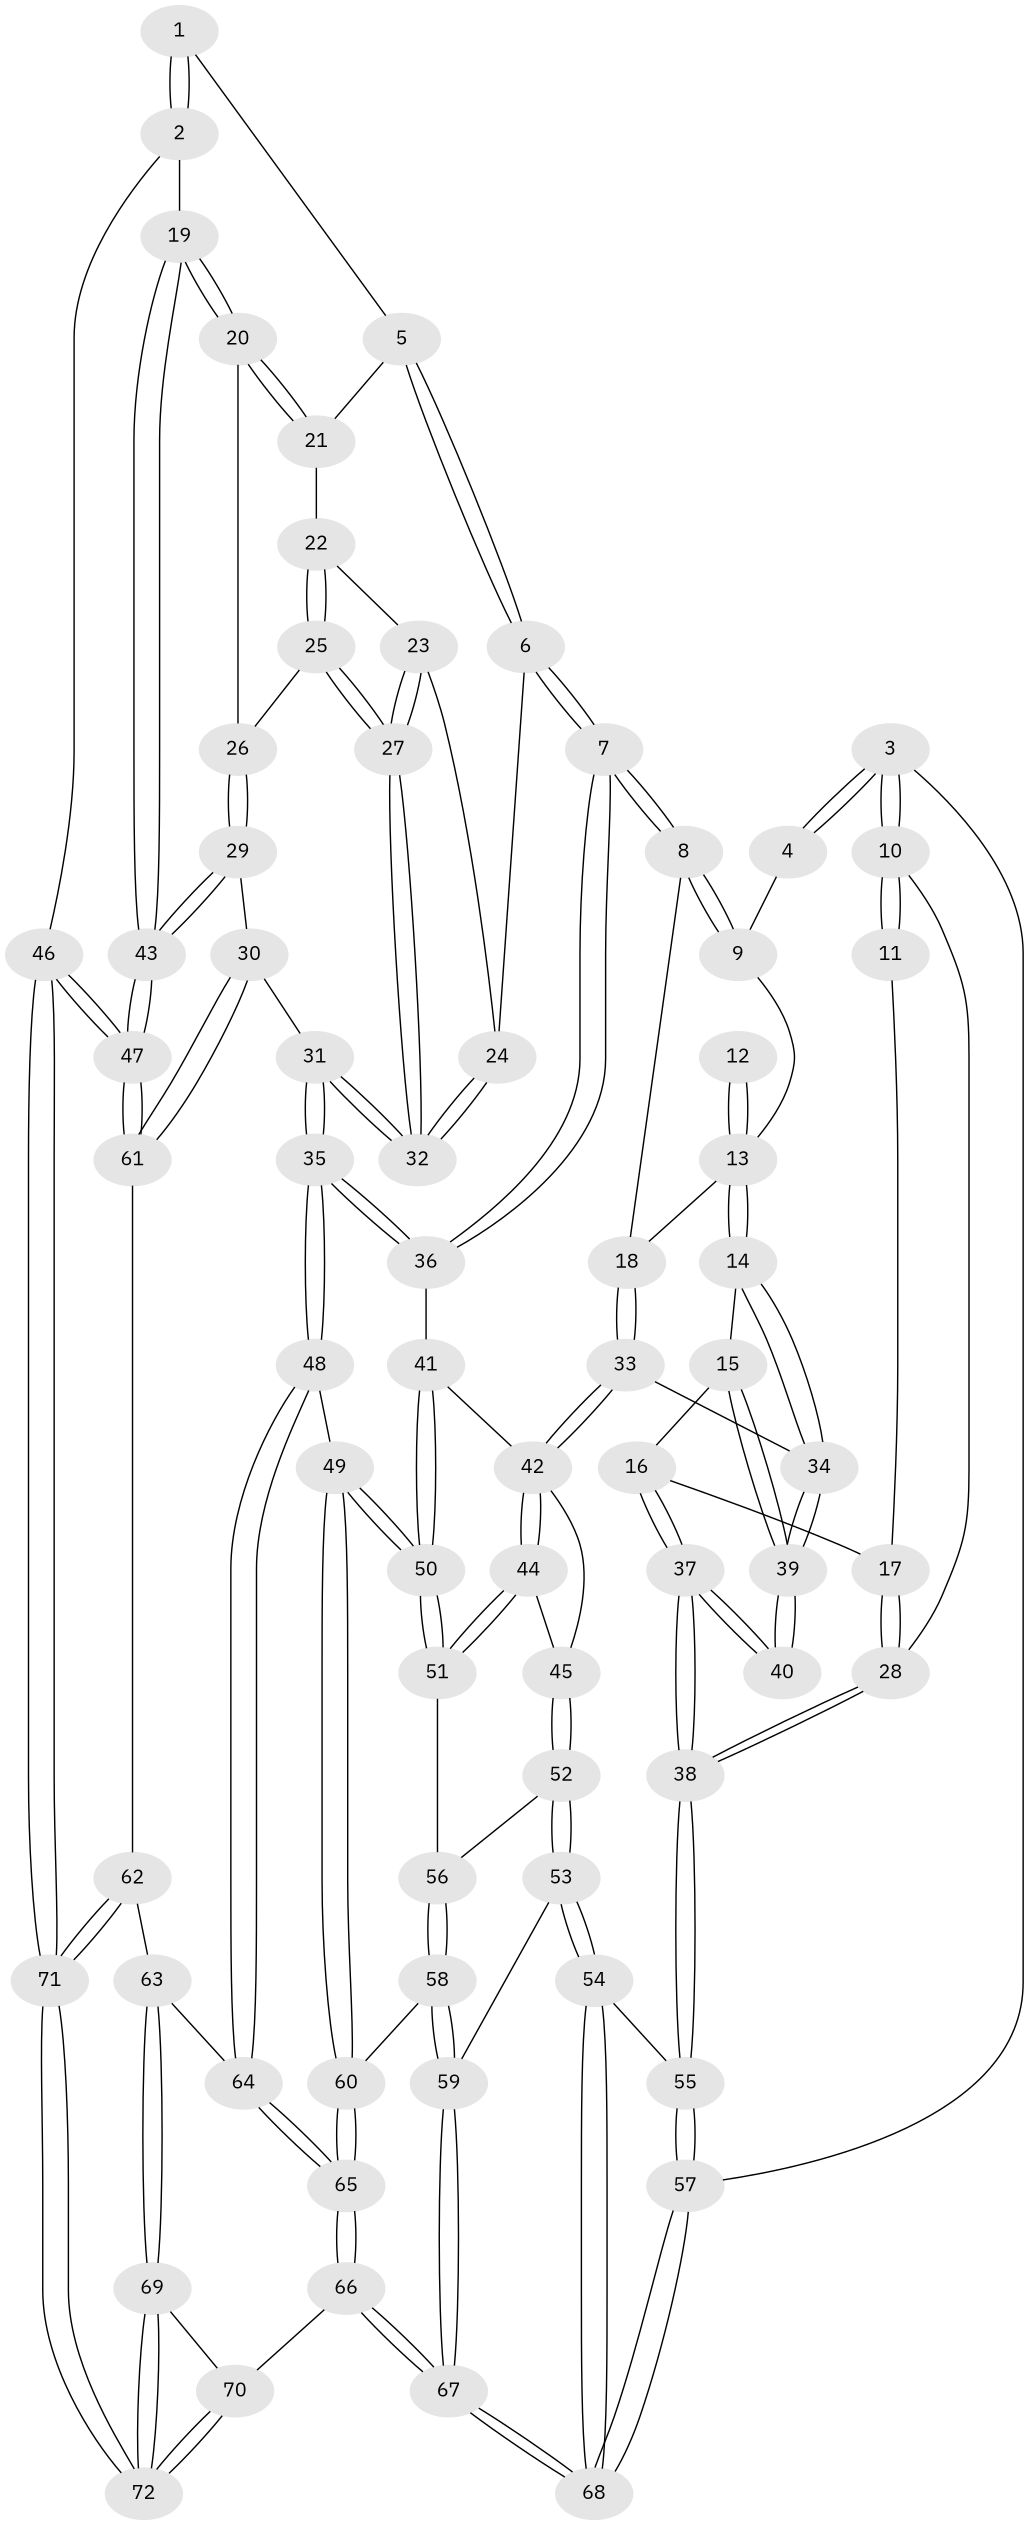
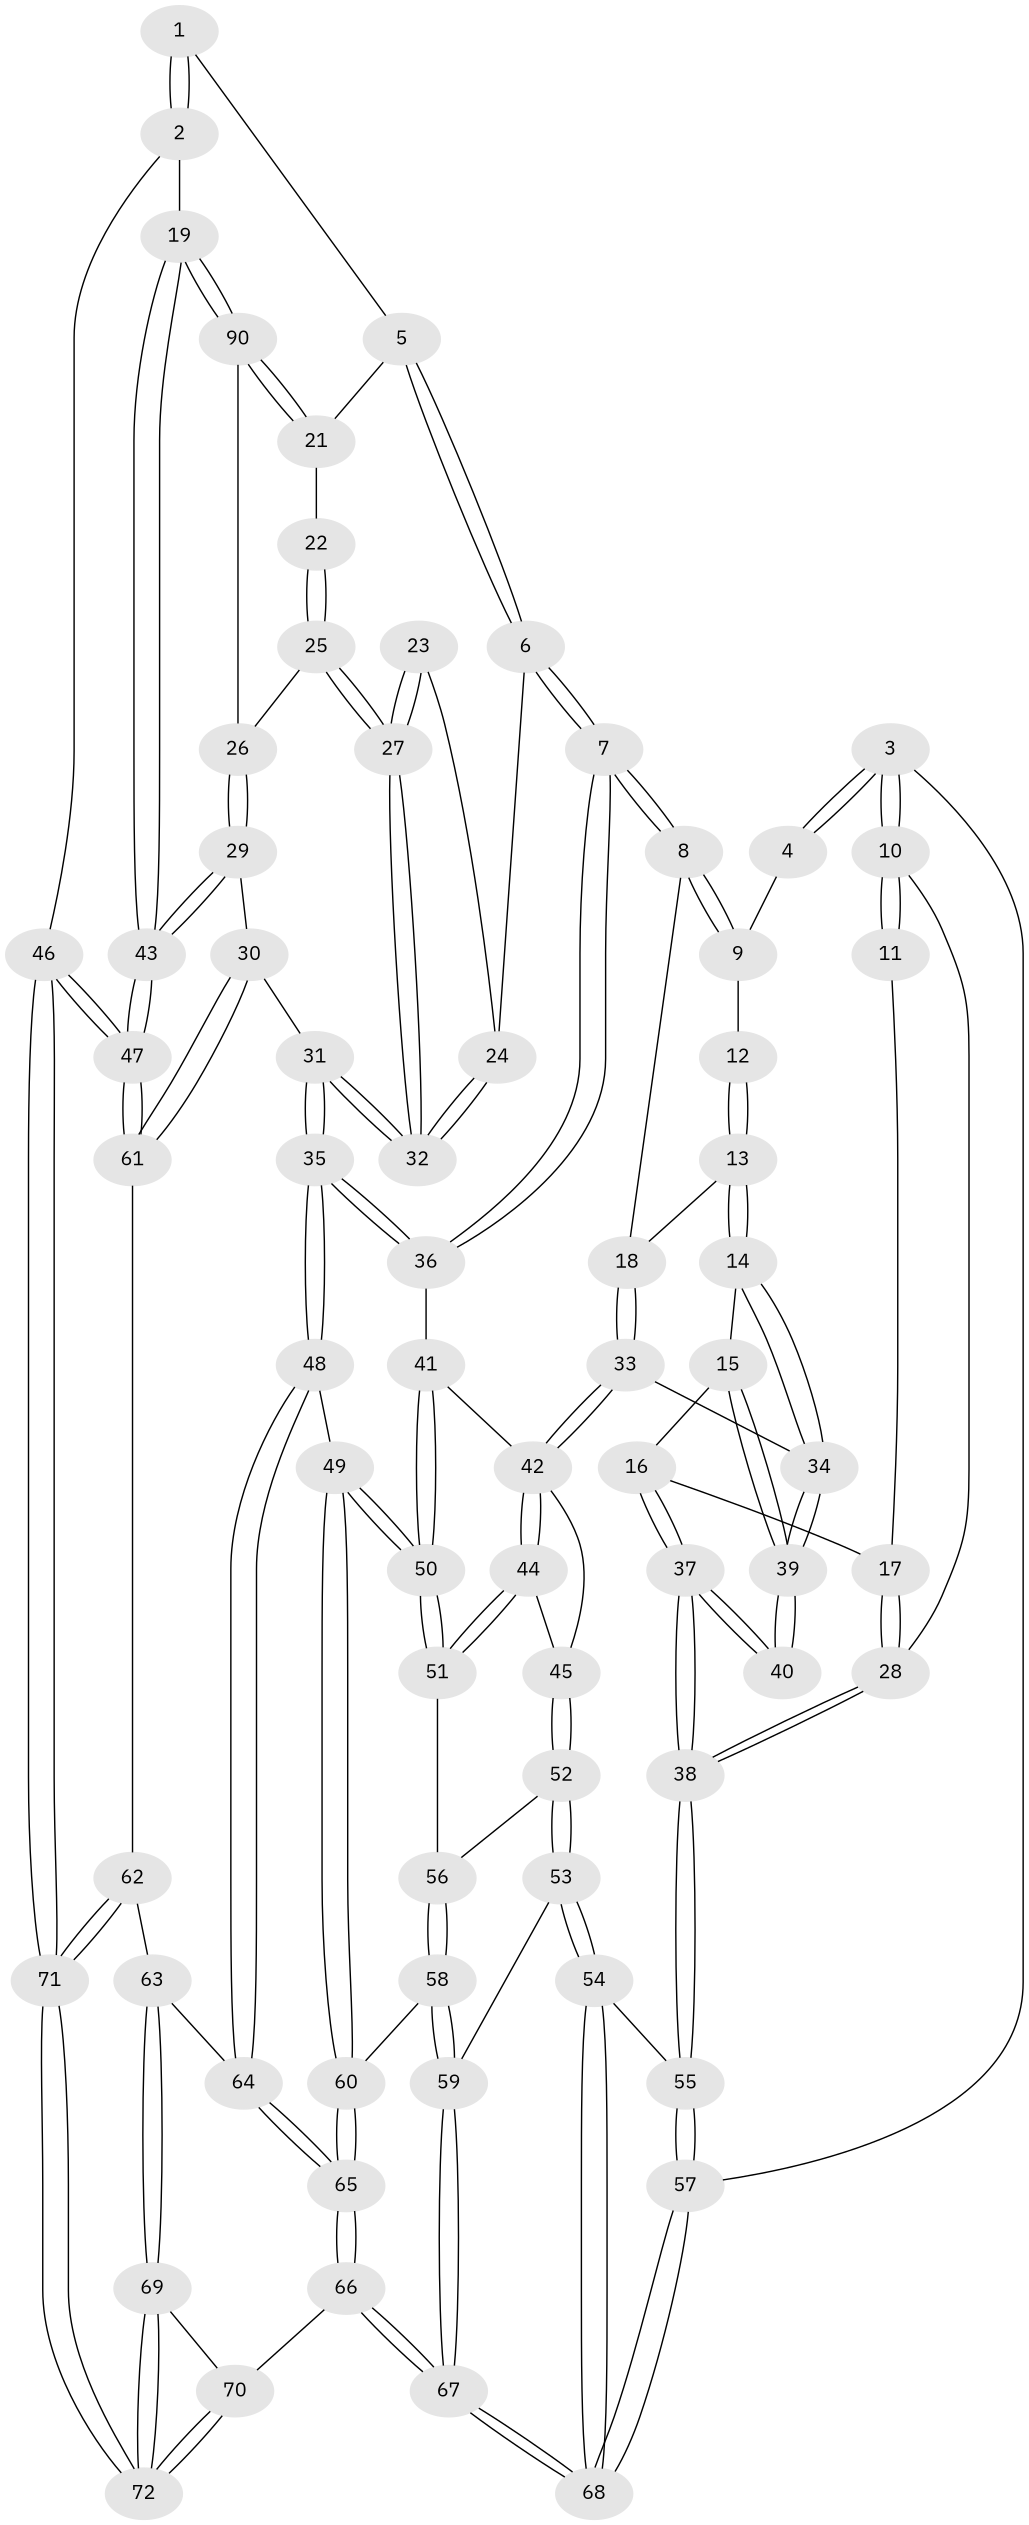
node "20": label "20" -> "90"
edge "22" -- "23": removed
edge "9" -- "13": now "9" -- "12"
